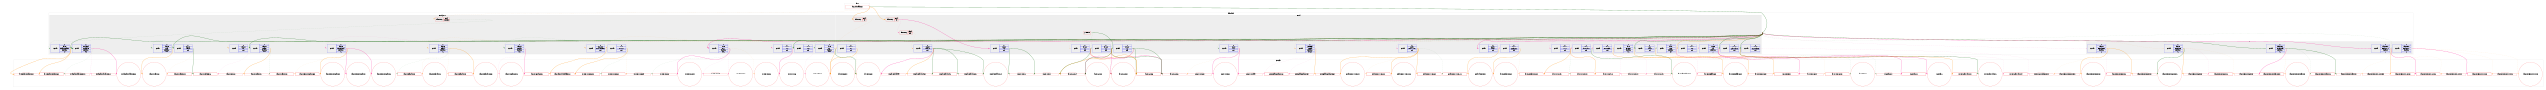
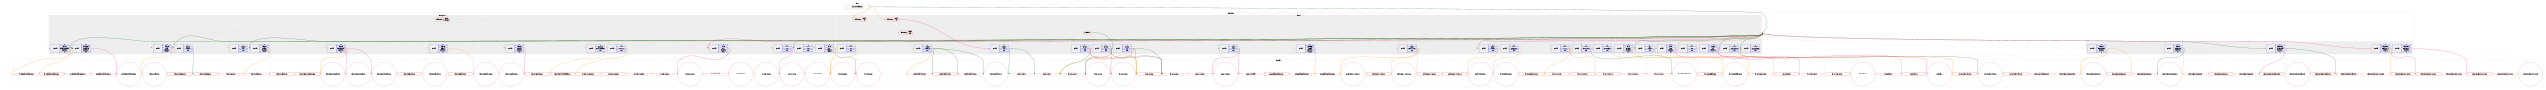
node "x11-base/xorg-server-9999": removed
